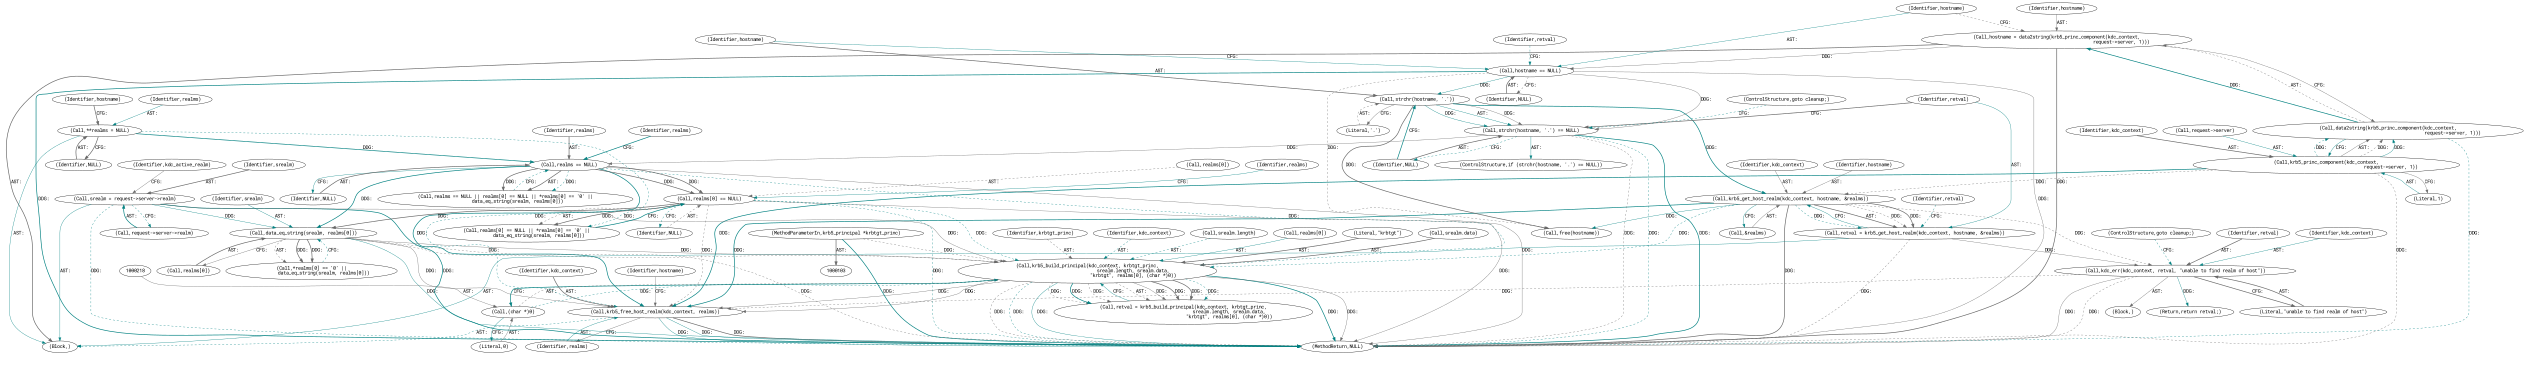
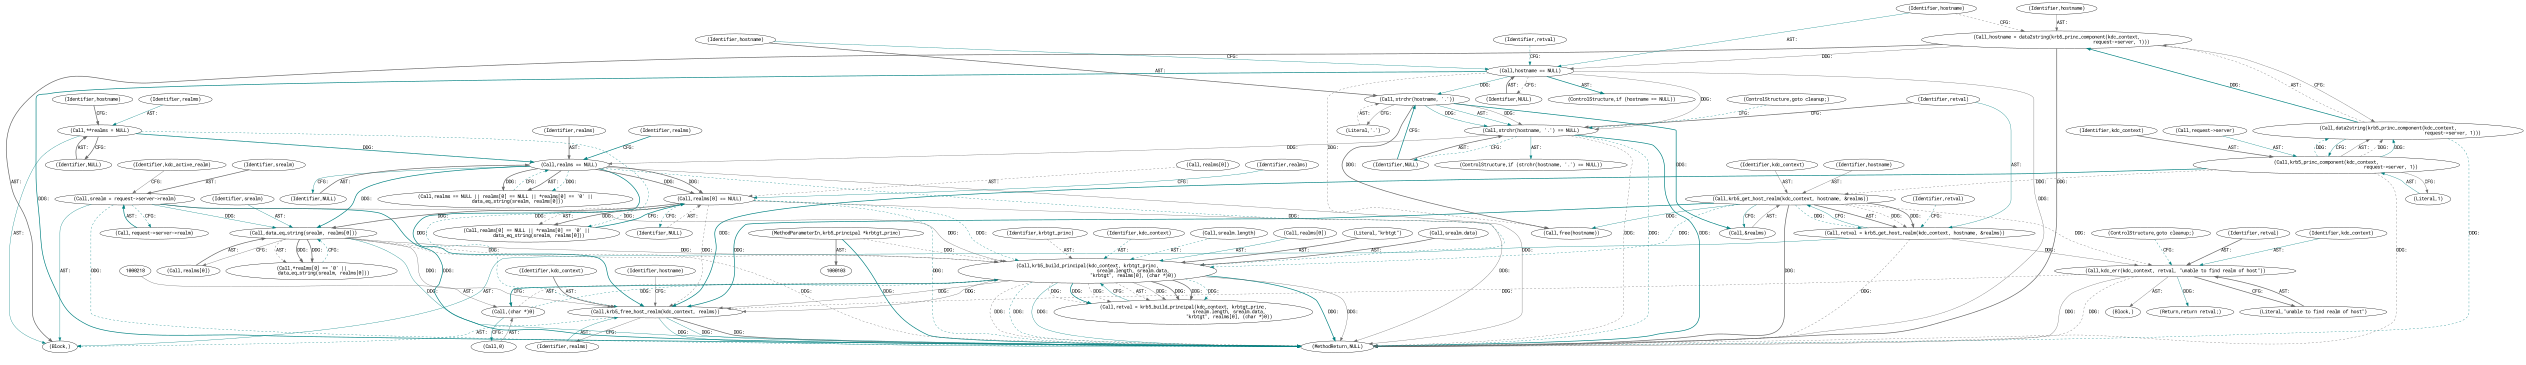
node "(ControlStructure,if (hostname == NULL))": added
edge "(Call,strchr(hostname, '.'))" -> "(Call,krb5_get_host_realm(kdc_context, hostname, &realms))": now "(Call,strchr(hostname, '.'))" -> "(Call,&realms)"
node "(Literal,0)": label "(Literal,0)" -> "(Call,0)"
